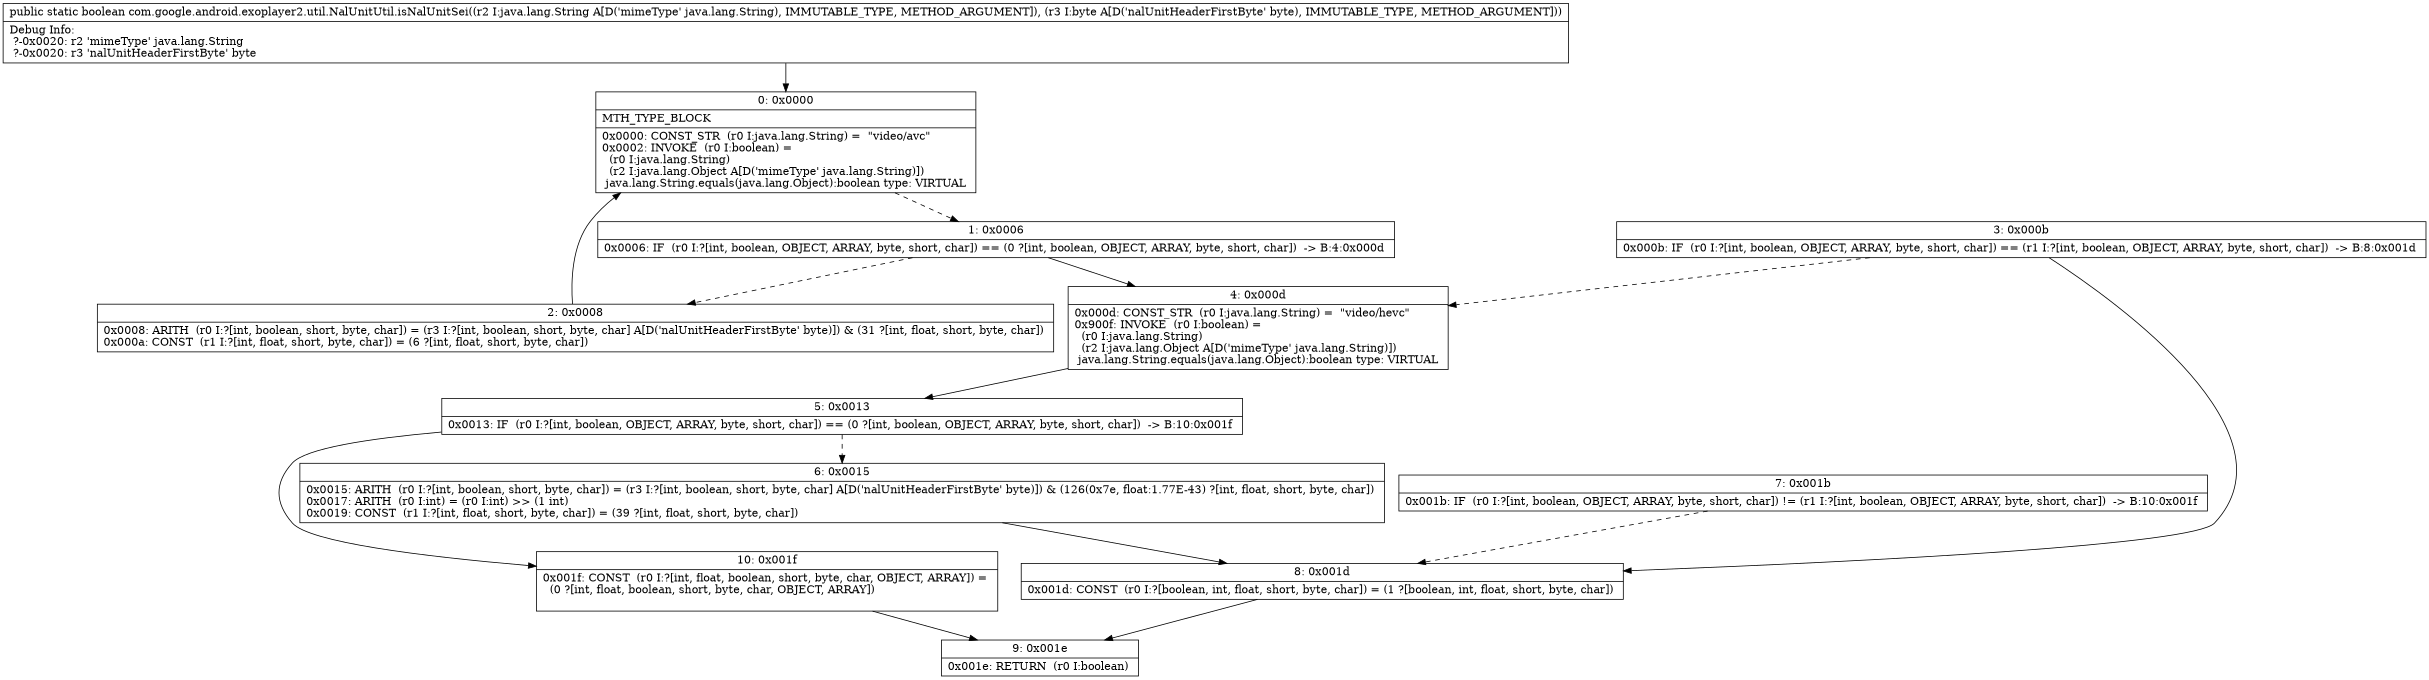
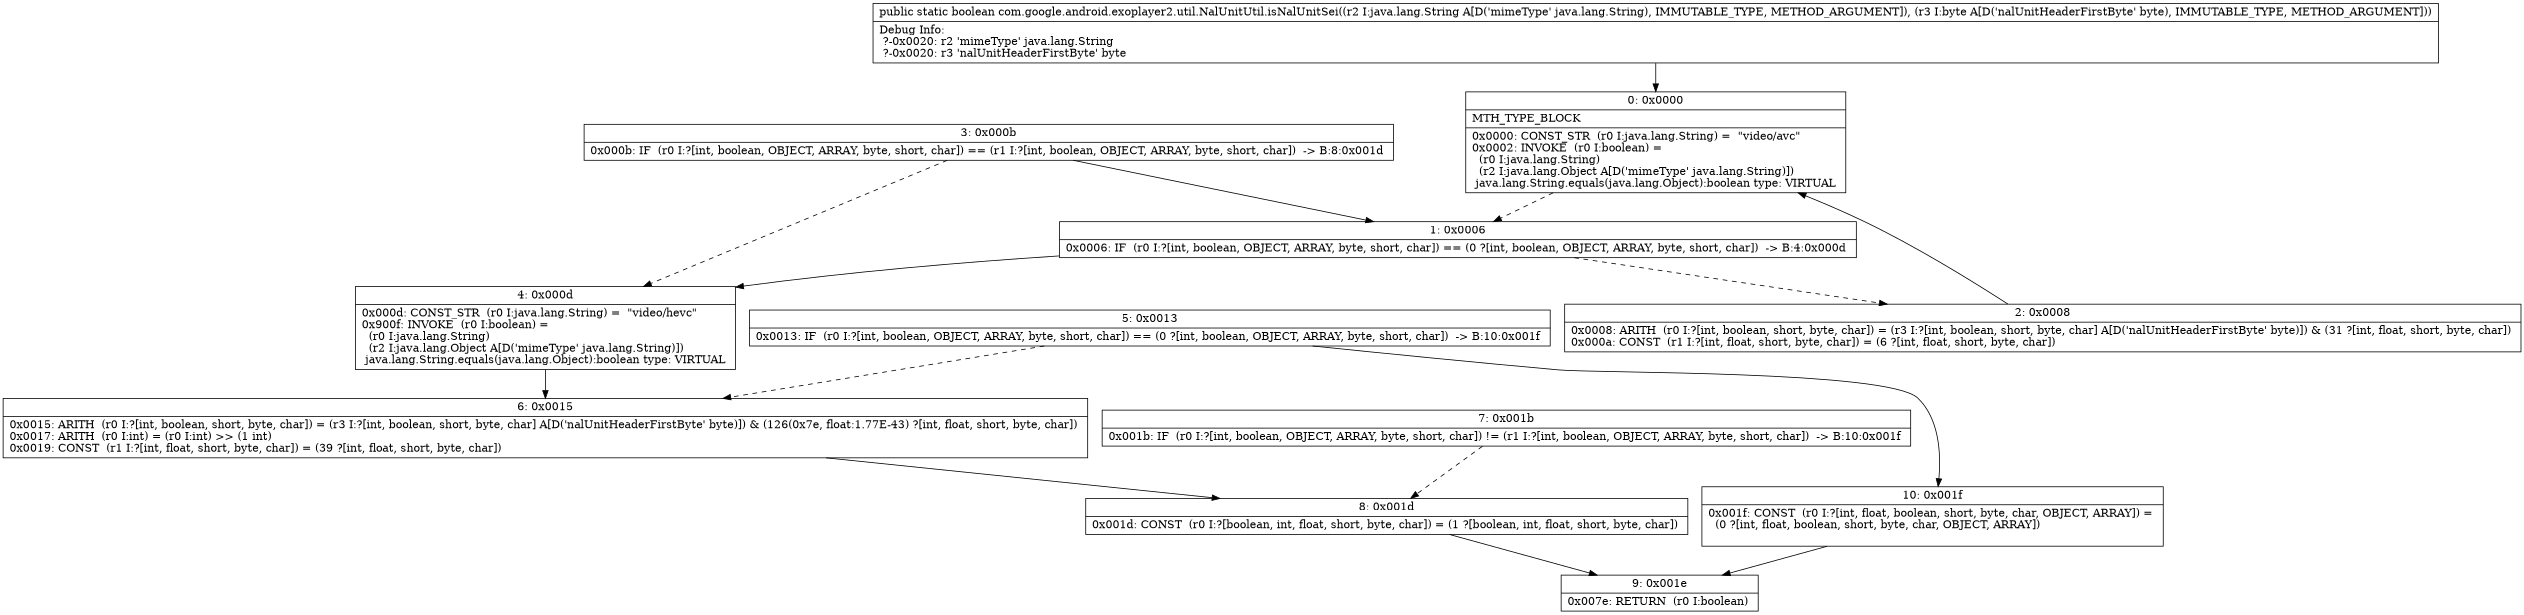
edge "4: 0x000d" -> "5: 0x0013": now "4: 0x000d" -> "6: 0x0015"
edge "3: 0x000b" -> "8: 0x001d": now "3: 0x000b" -> "1: 0x0006"
node "9: 0x001e": text "0x001e: RETURN  (r0 I:boolean)" -> "0x007e: RETURN  (r0 I:boolean)"
